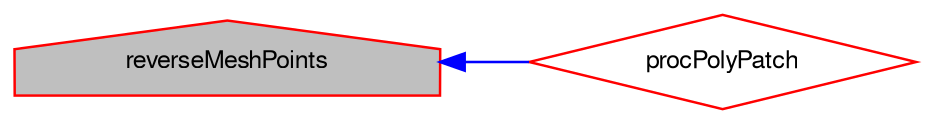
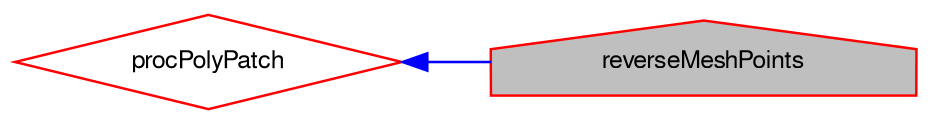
edge "procPolyPatch" -> "reverseMeshPoints": reversed
